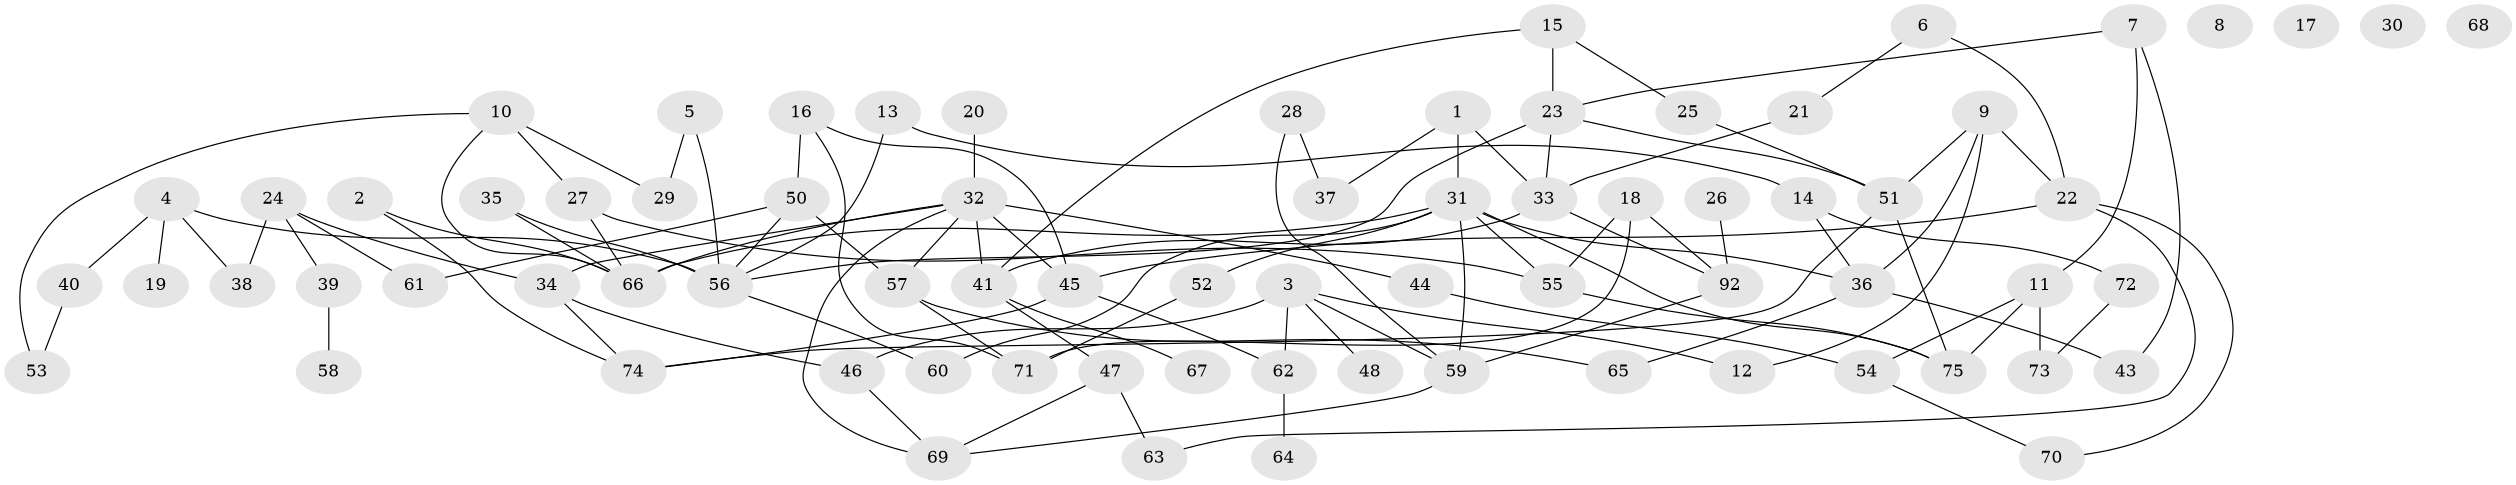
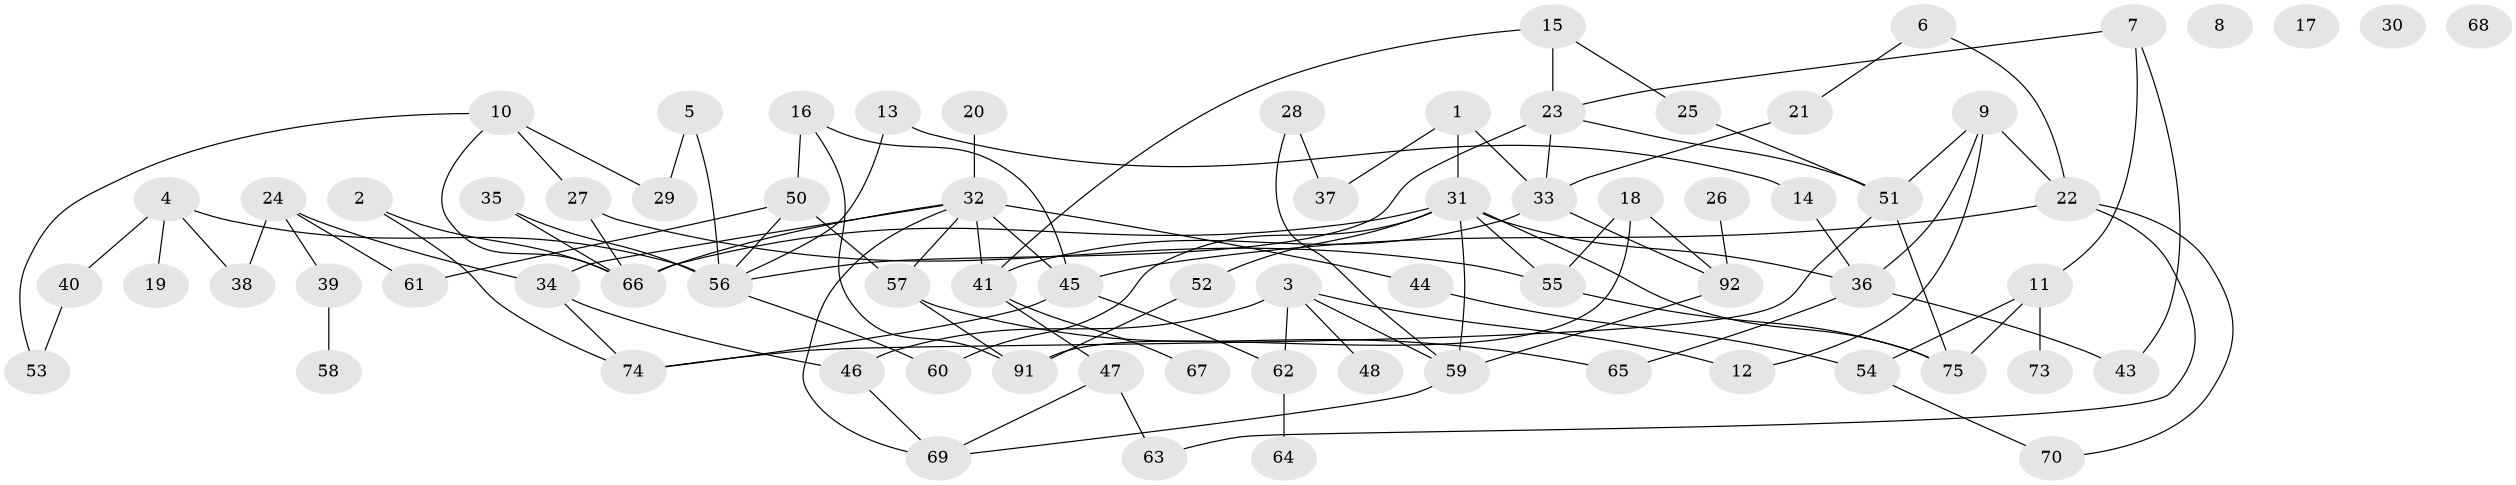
node "72": removed
node "71": label "71" -> "91"
